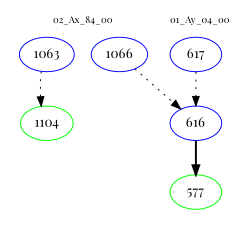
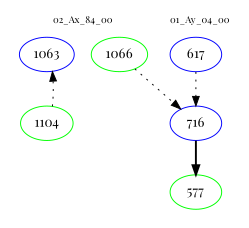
node "1066": color blue -> green
edge "1063" -> "1104": reversed
node "616": label "616" -> "716"
